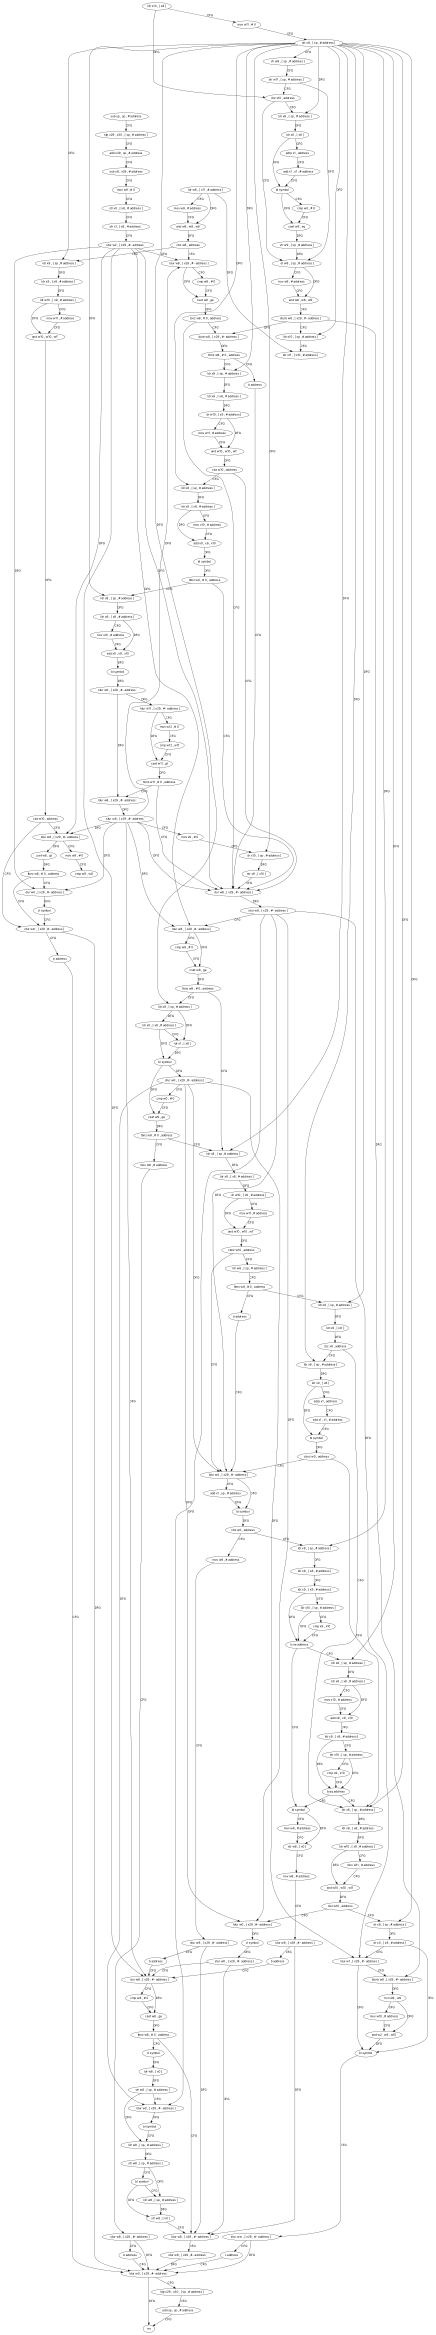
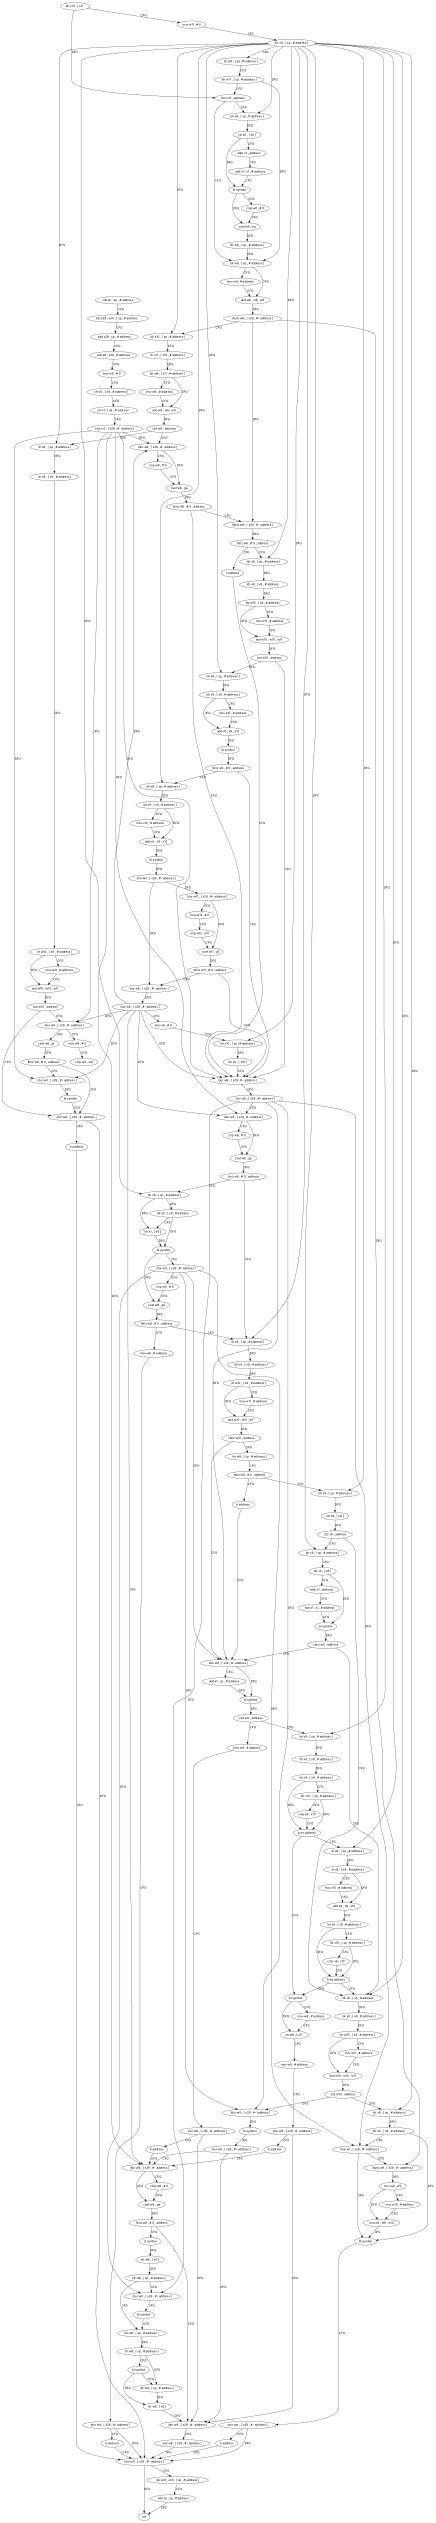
edge "ldr w8 , [ x11 , # address ]" -> "ldr x11 , [ x10 , # address ]": reversed
